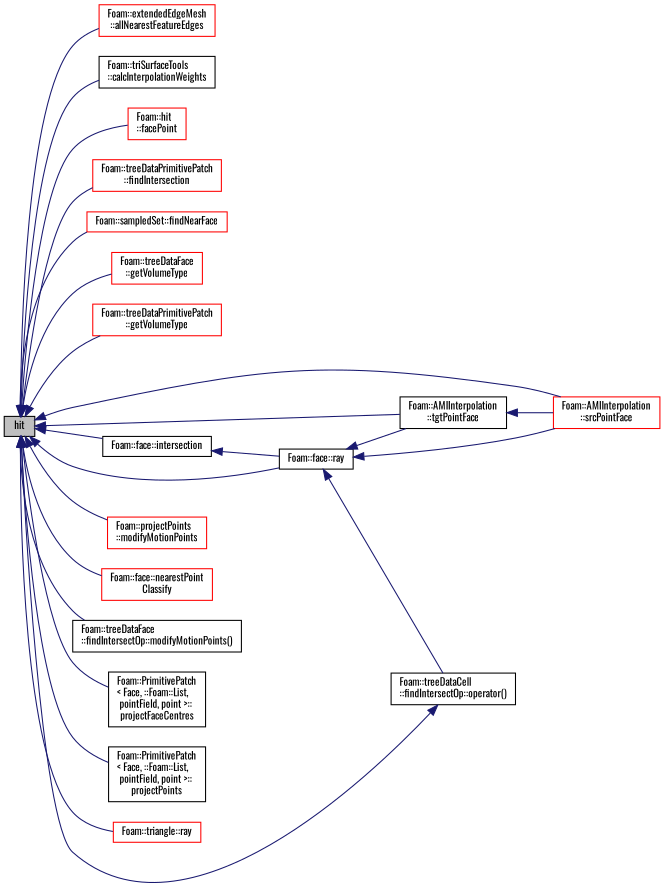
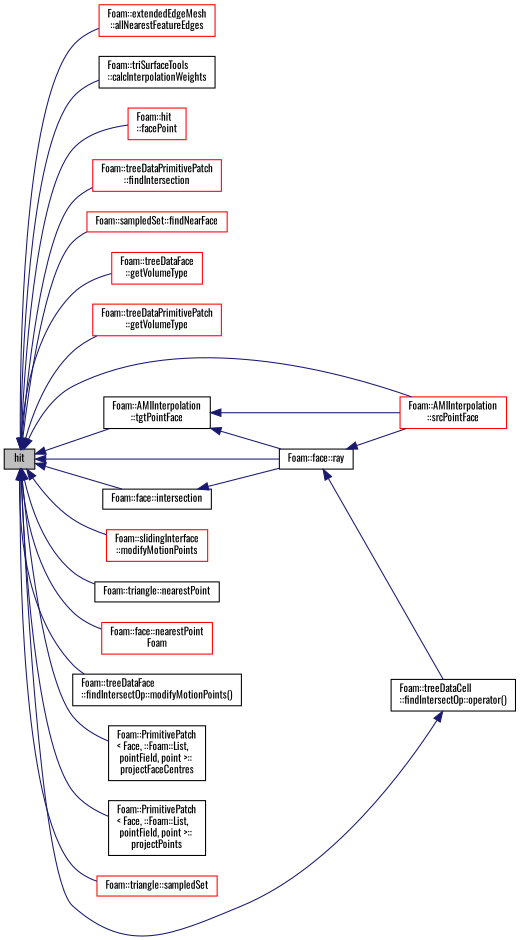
edge "Foam::AMIInterpolation ::tgtPointFace" -> "Foam::face::ray": reversed
node "Foam::projectPoints ::modifyMotionPoints": label "Foam::projectPoints ::modifyMotionPoints" -> "Foam::slidingInterface ::modifyMotionPoints"
node "Foam::face::nearestPoint Classify": label "Foam::face::nearestPoint Classify" -> "Foam::face::nearestPoint Foam"
node "Foam::triangle::nearestPoint": added
node "Foam::triangle::ray": label "Foam::triangle::ray" -> "Foam::triangle::sampledSet"
